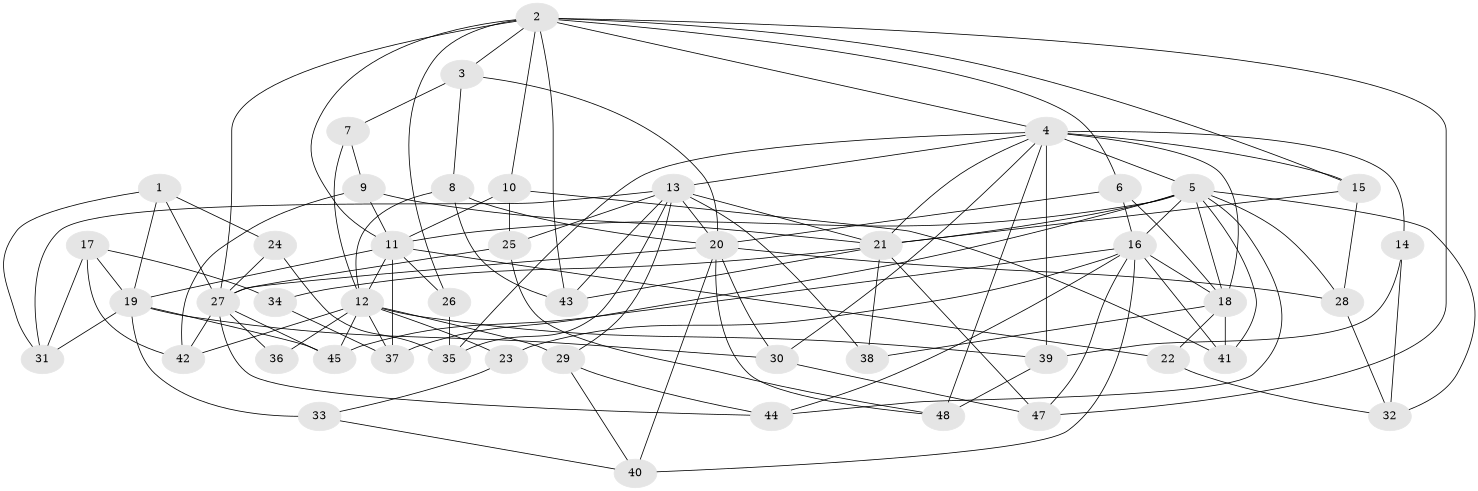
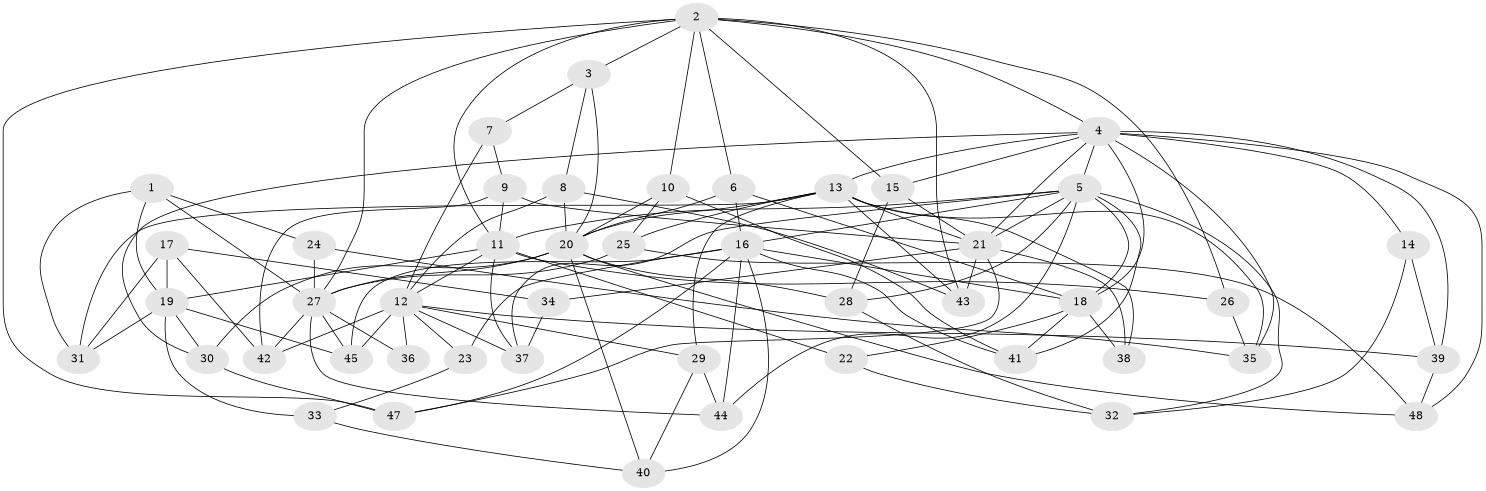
edge "10" -- "11": now "10" -- "20"
